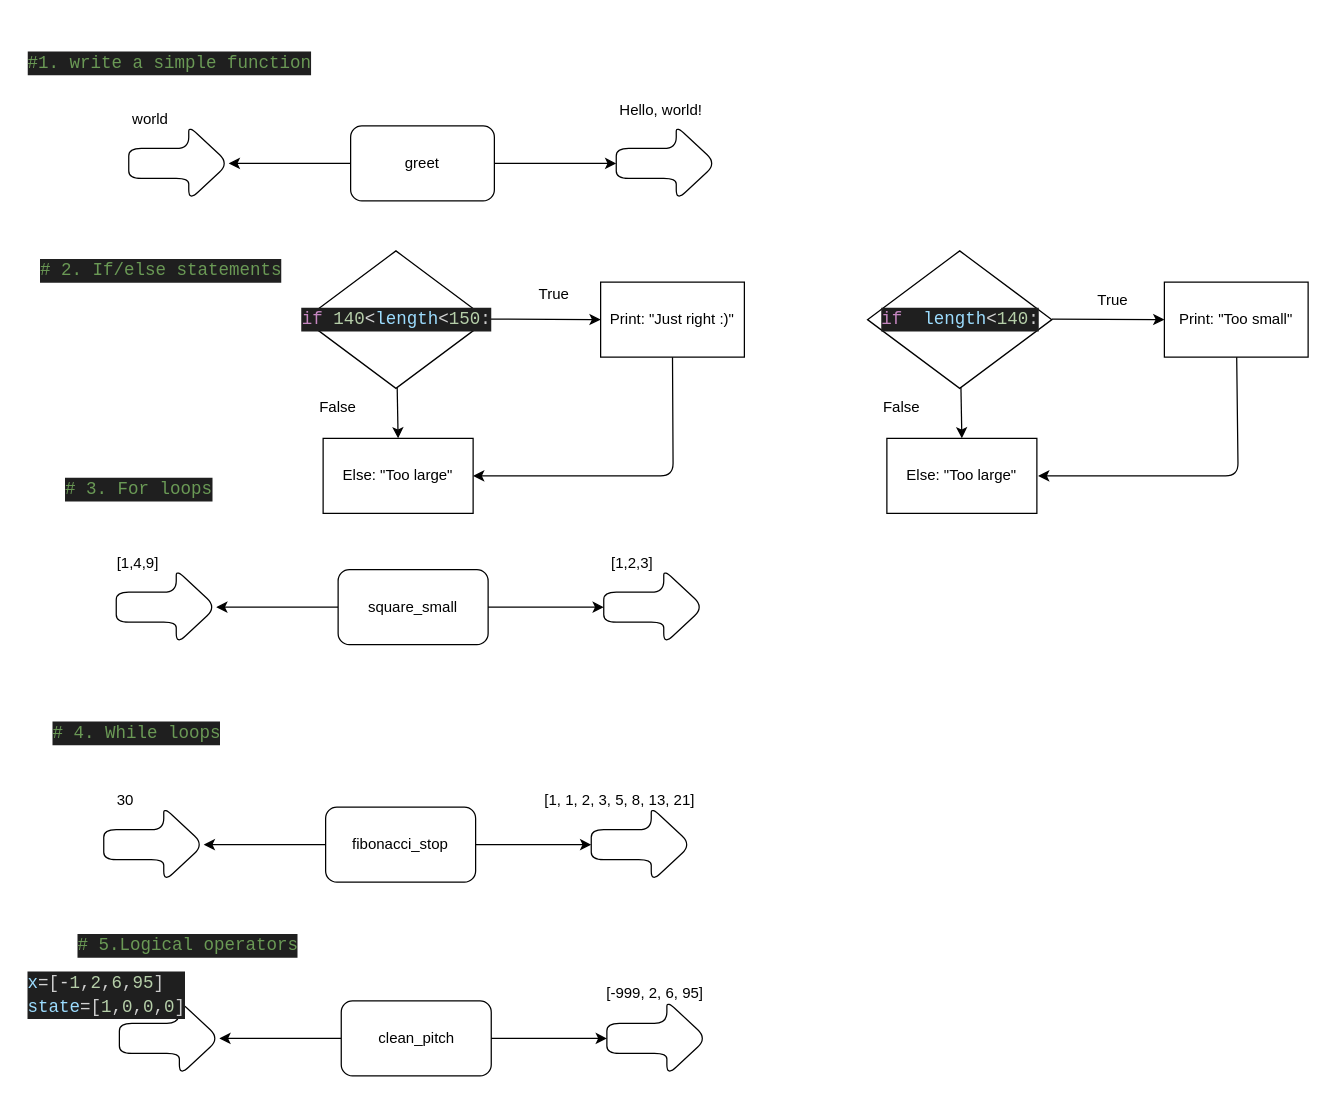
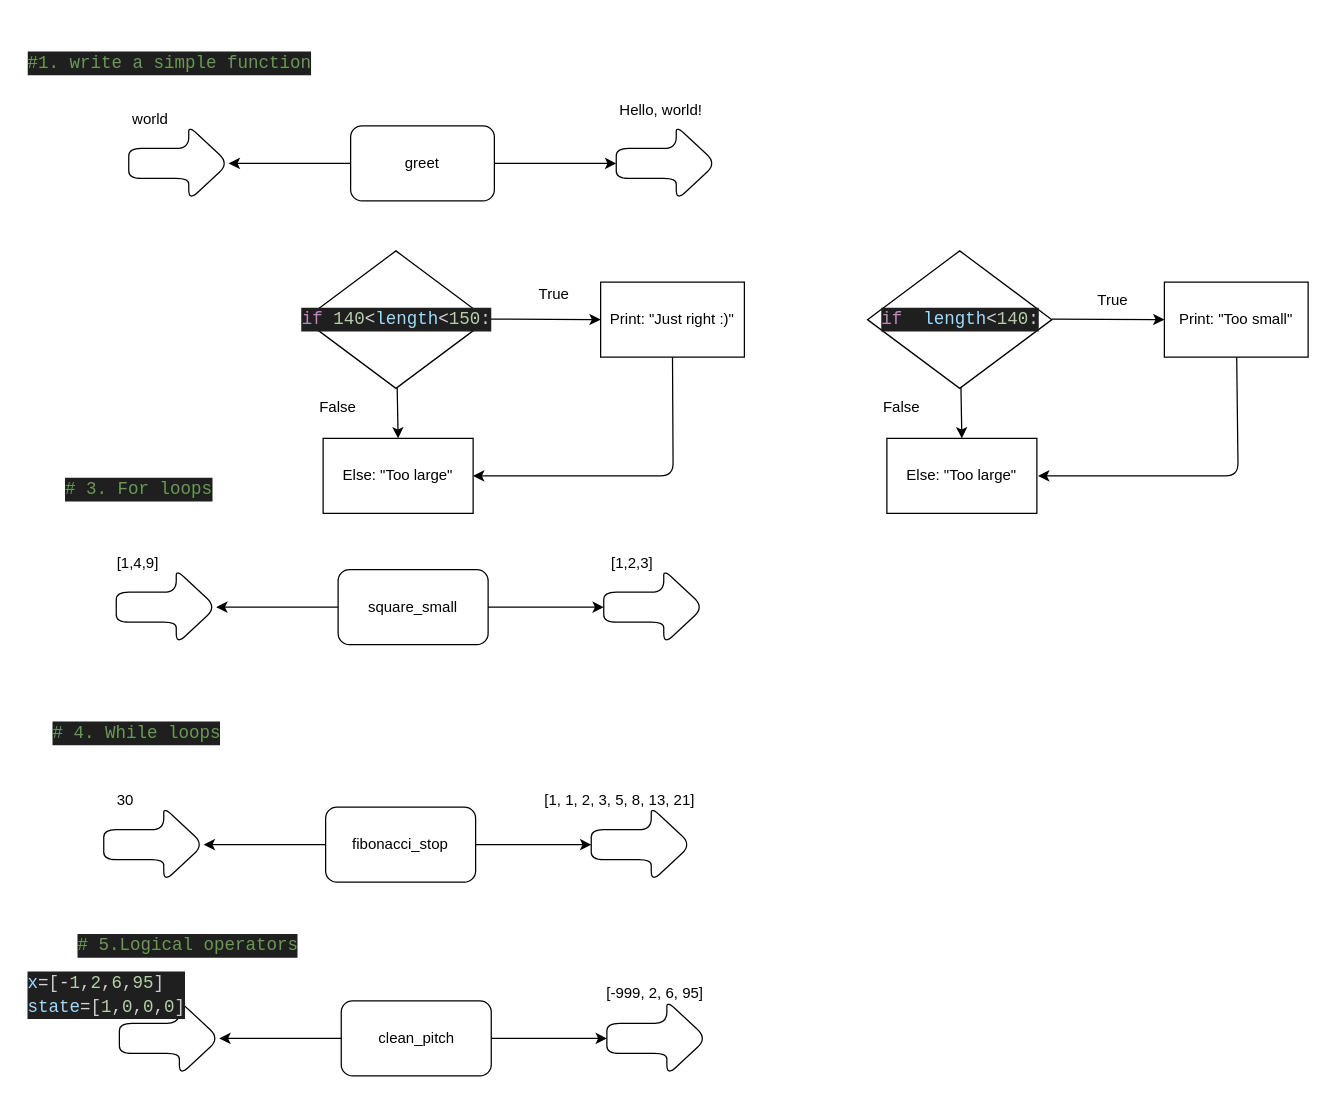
node "# 2. If/else statements": removed
